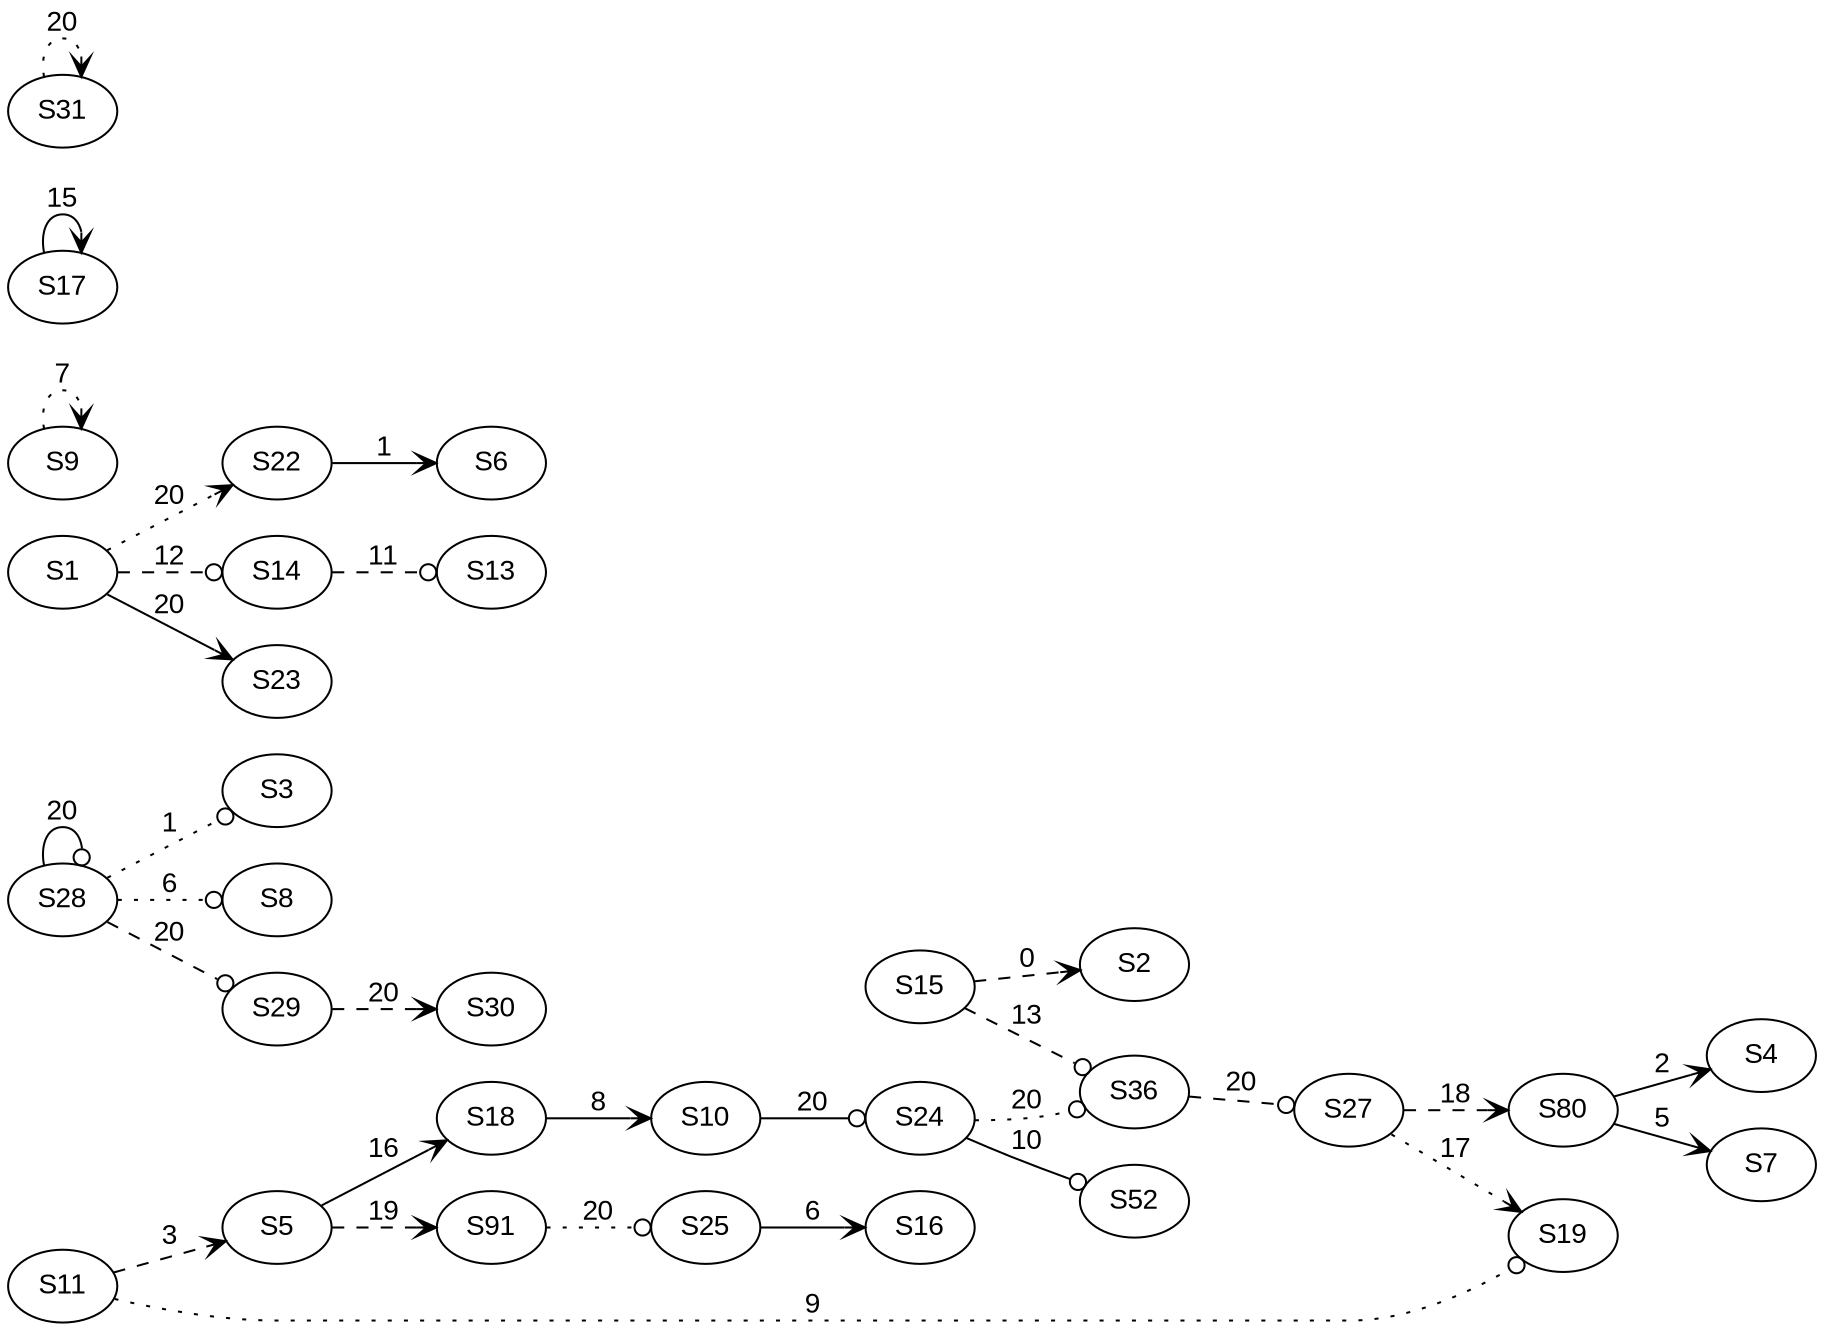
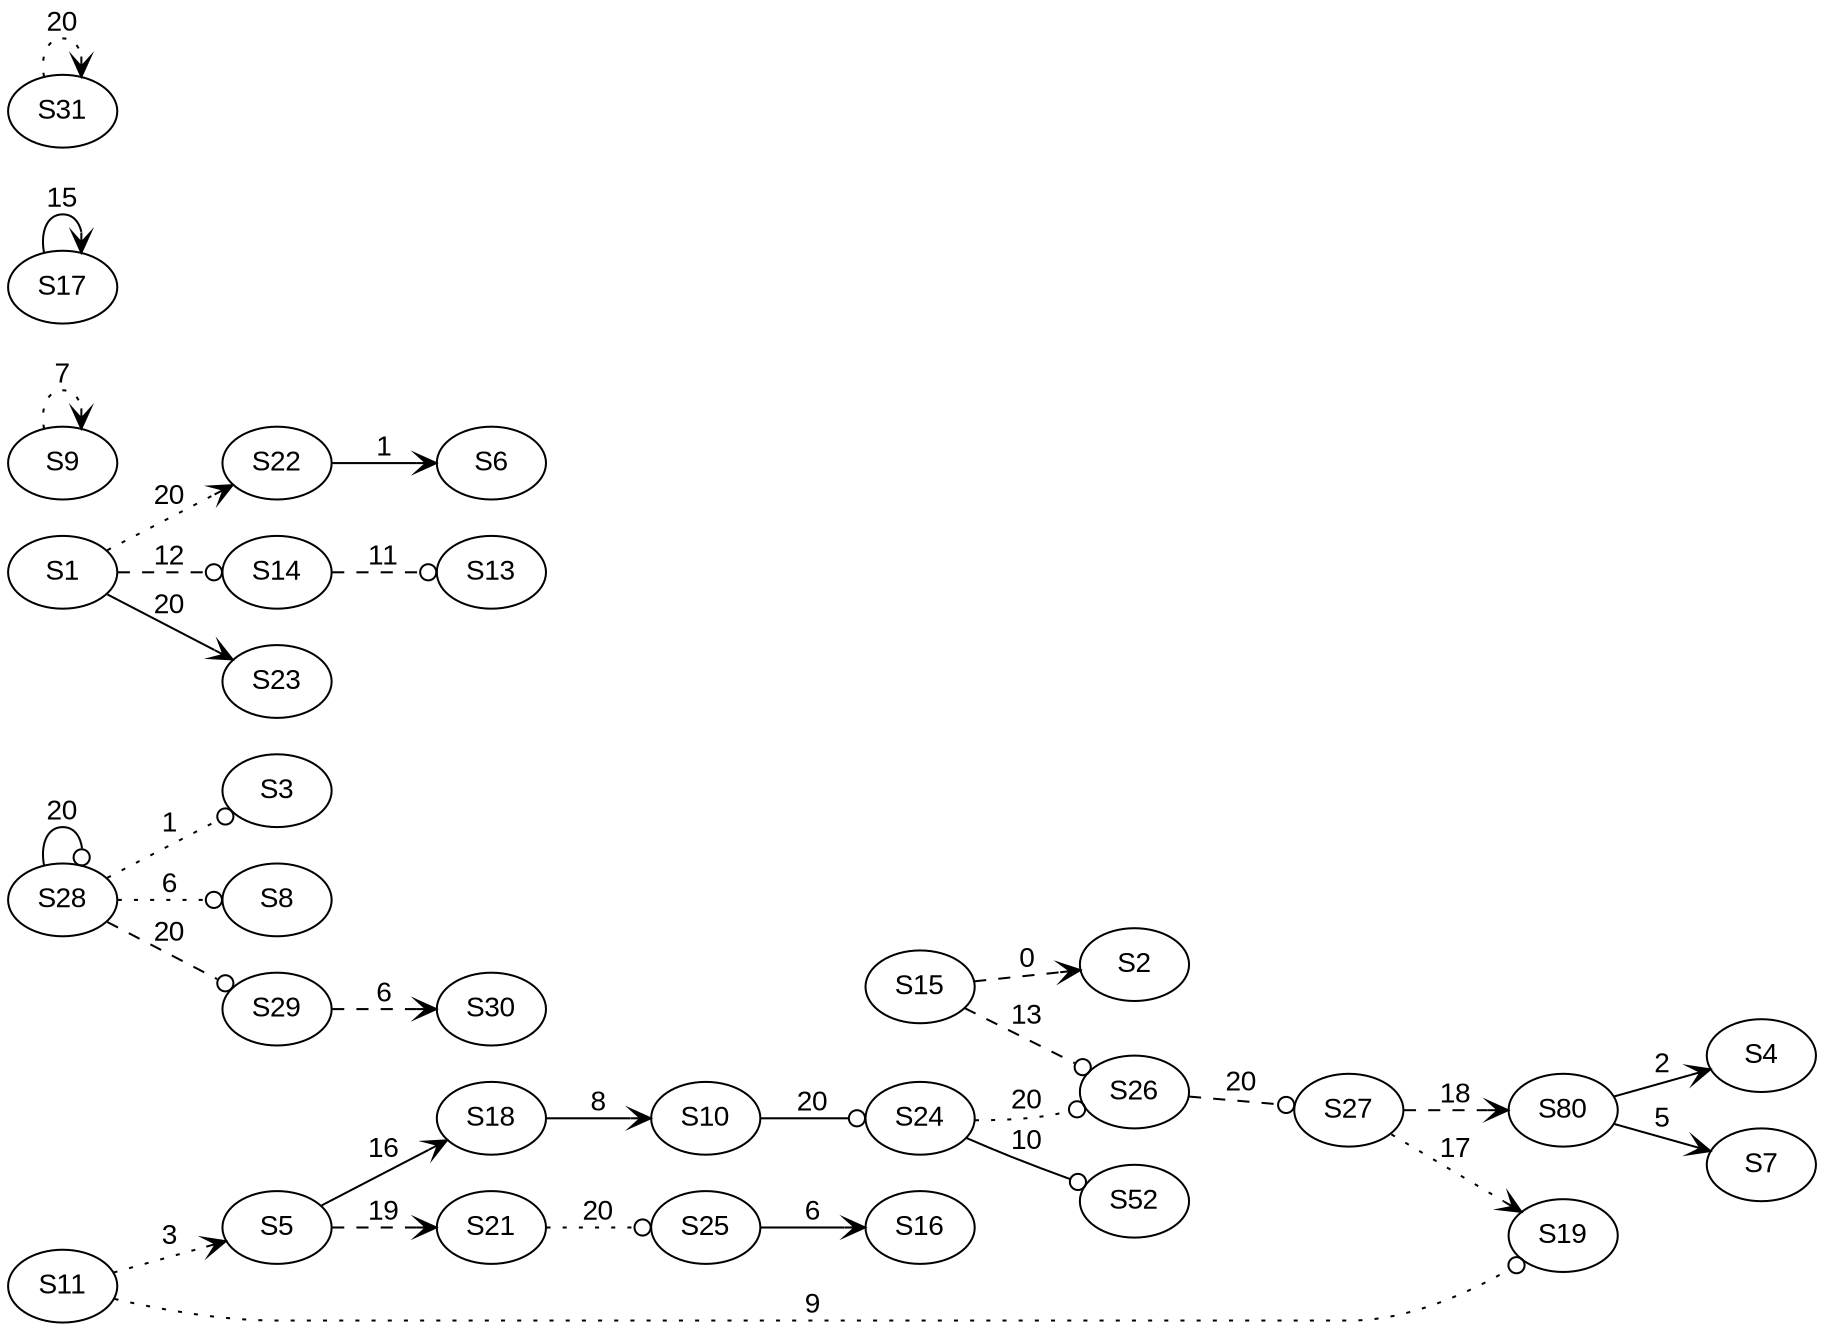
edge "S29" -> "S30": label "20" -> "6"
node "S36": label "S36" -> "S26"
node "S91": label "S91" -> "S21"
edge "S11" -> "S5": style dashed -> dotted
